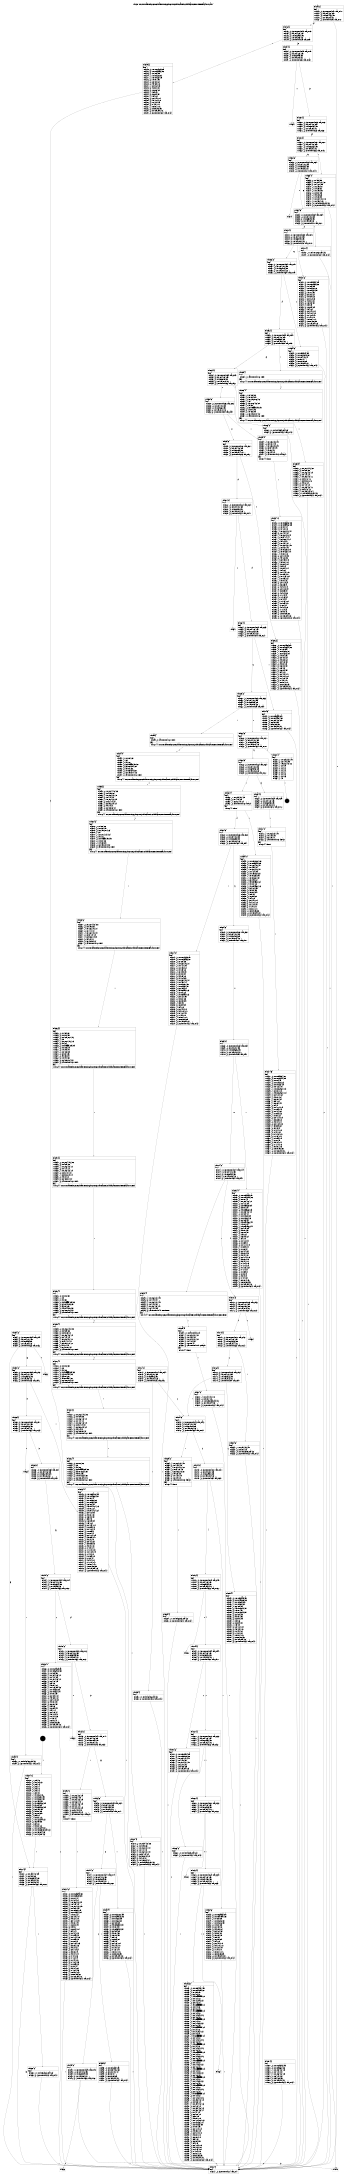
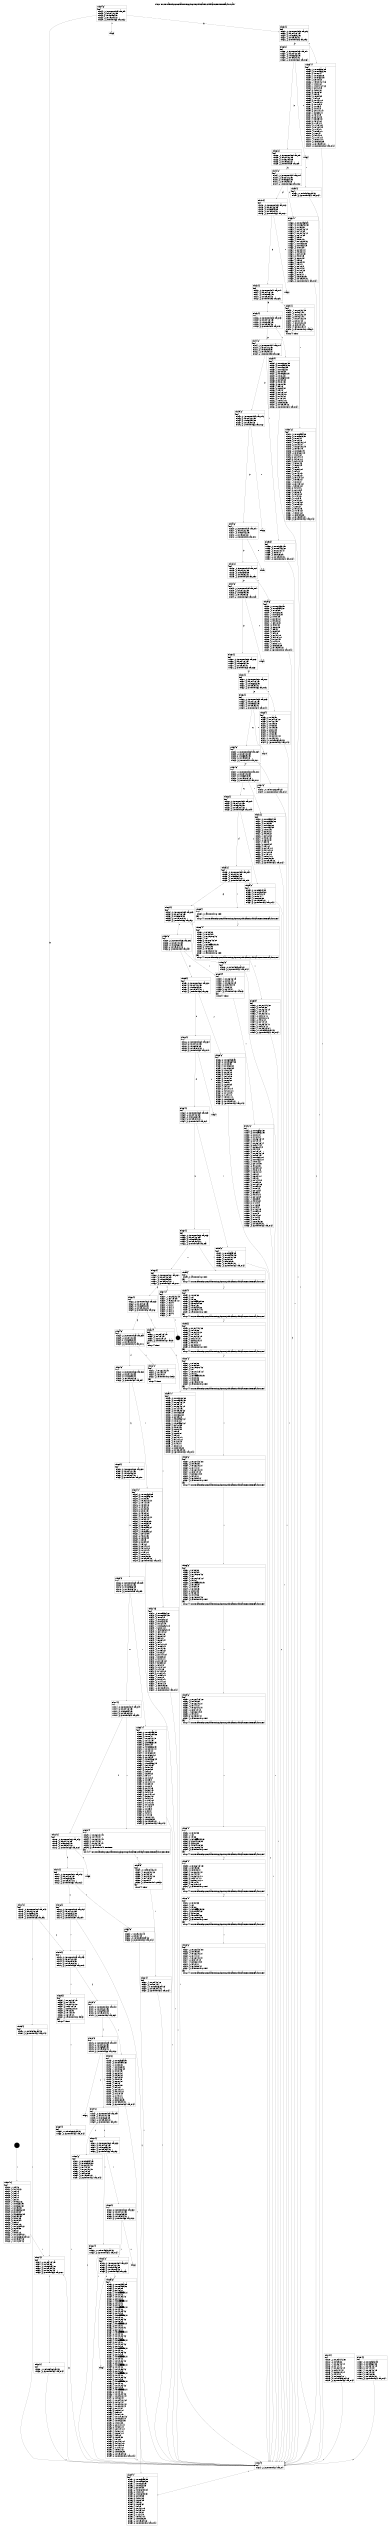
edge "0x402a88 [19]" -> "0x4026c0 [28]": now "0x4026a4 [28]" -> "0x4026c0 [28]"
node "0x403156 [40]": removed
edge "0x402e97 [91]" -> "0x403734 [5]": reversed
edge "0x402490 [28]" -> "0x402a0c": now "0x402490 [28]" -> "0x4024ac [28]"
